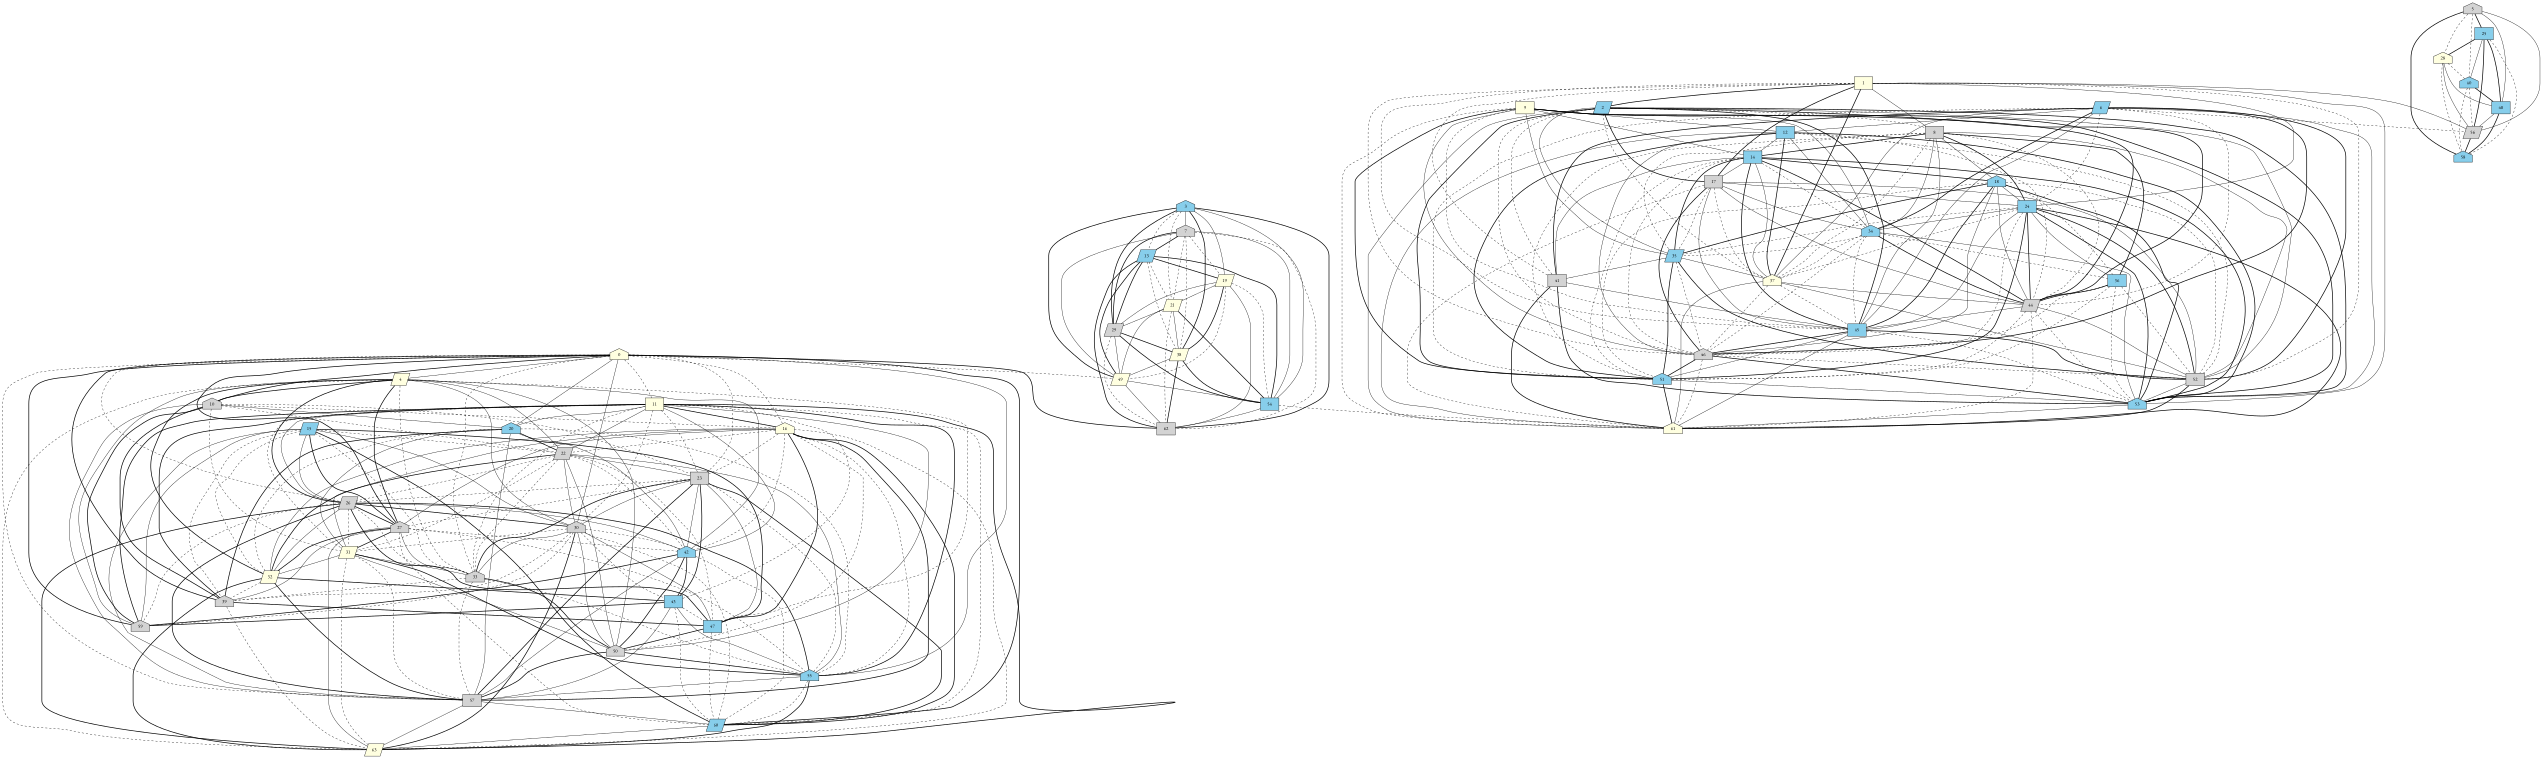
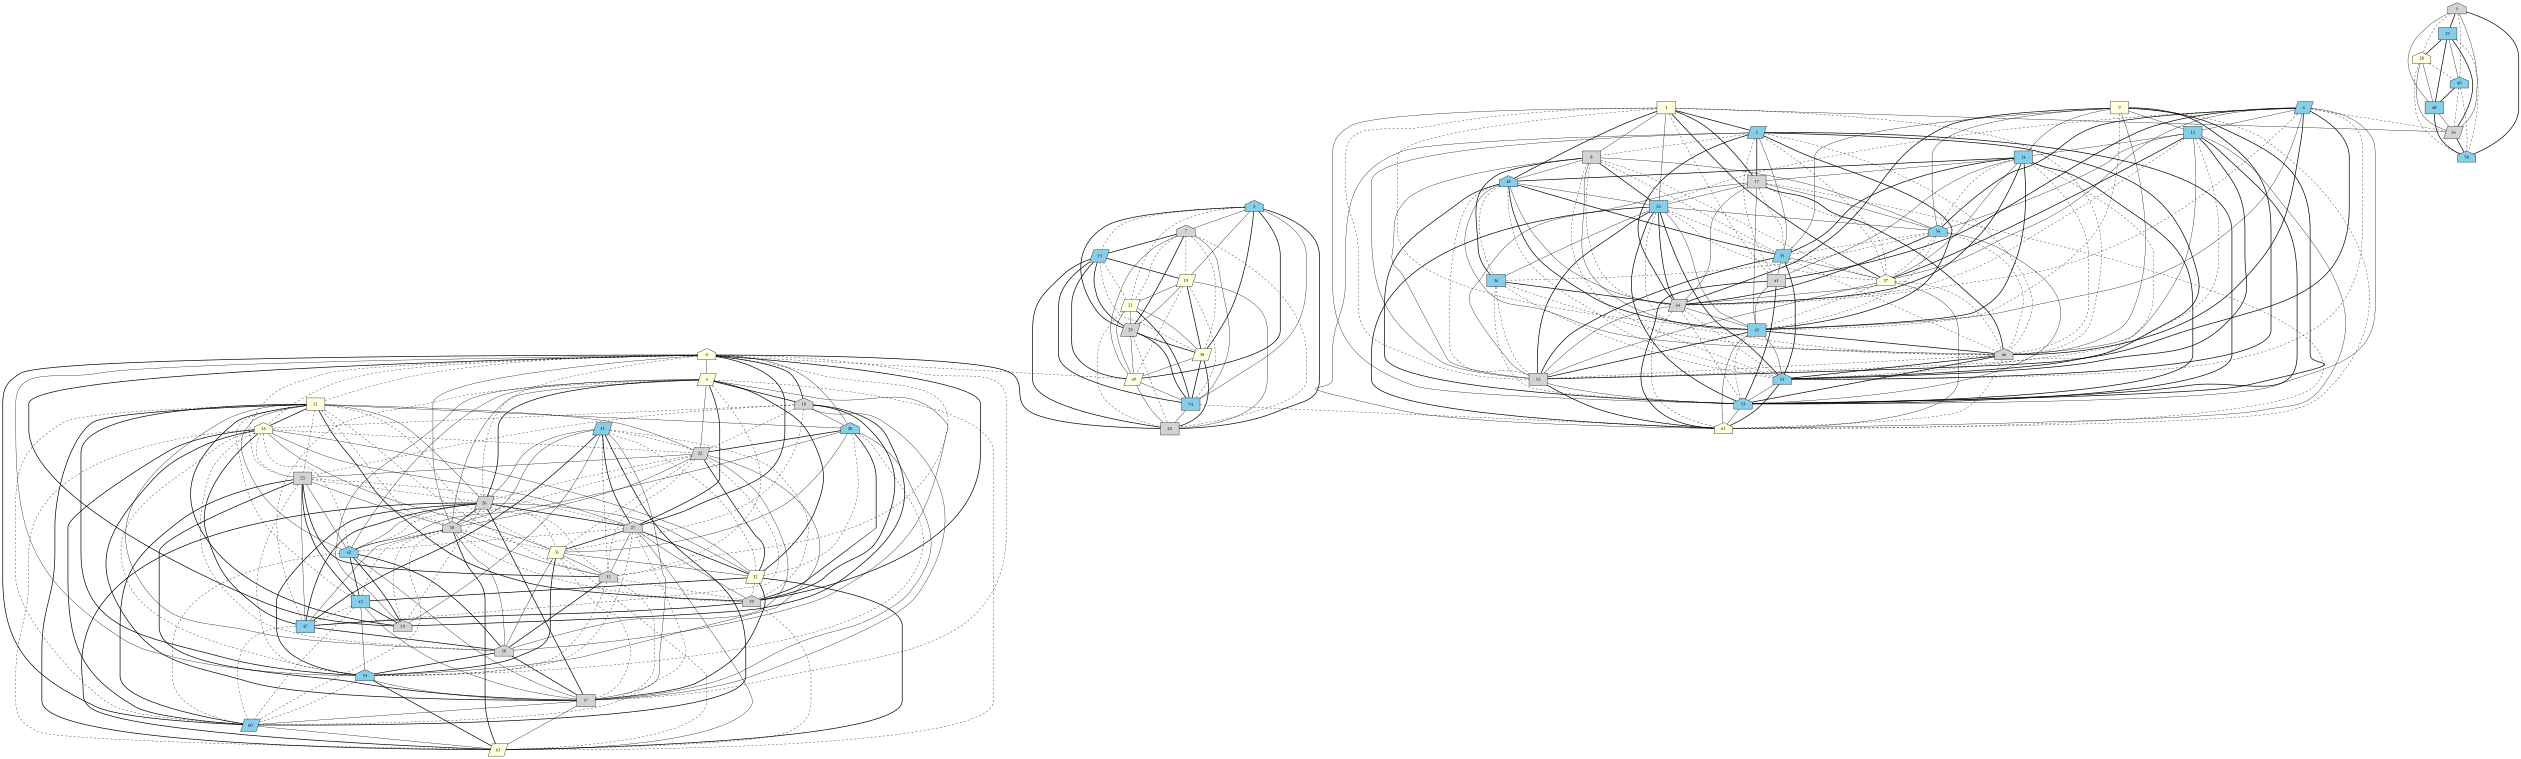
edge "1" -- "18": added
edge "8" -- "14": removed
